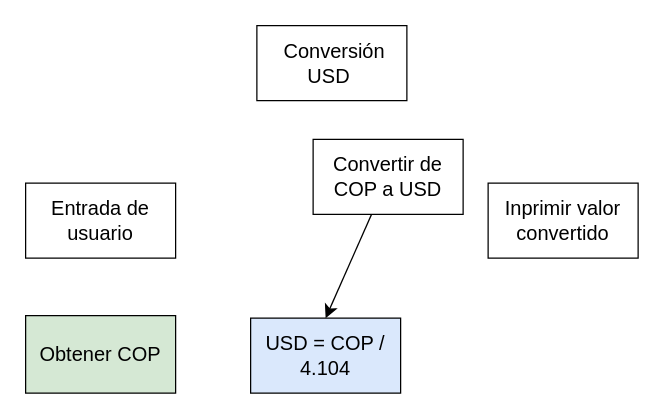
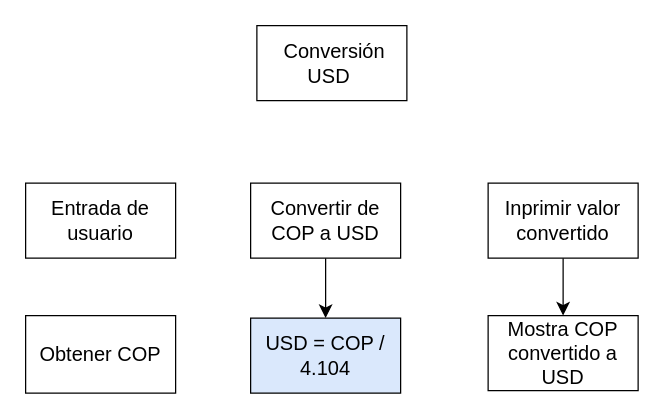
node "Convertir de COP a USD": moved (388, 177) -> (326, 221)
edge "Inprimir valor convertido" -> "Mostra COP convertido a USD": added
node "Mostra COP convertido a USD": added
node "Obtener COP": fillcolor #d5e8d4 -> #ffffff
